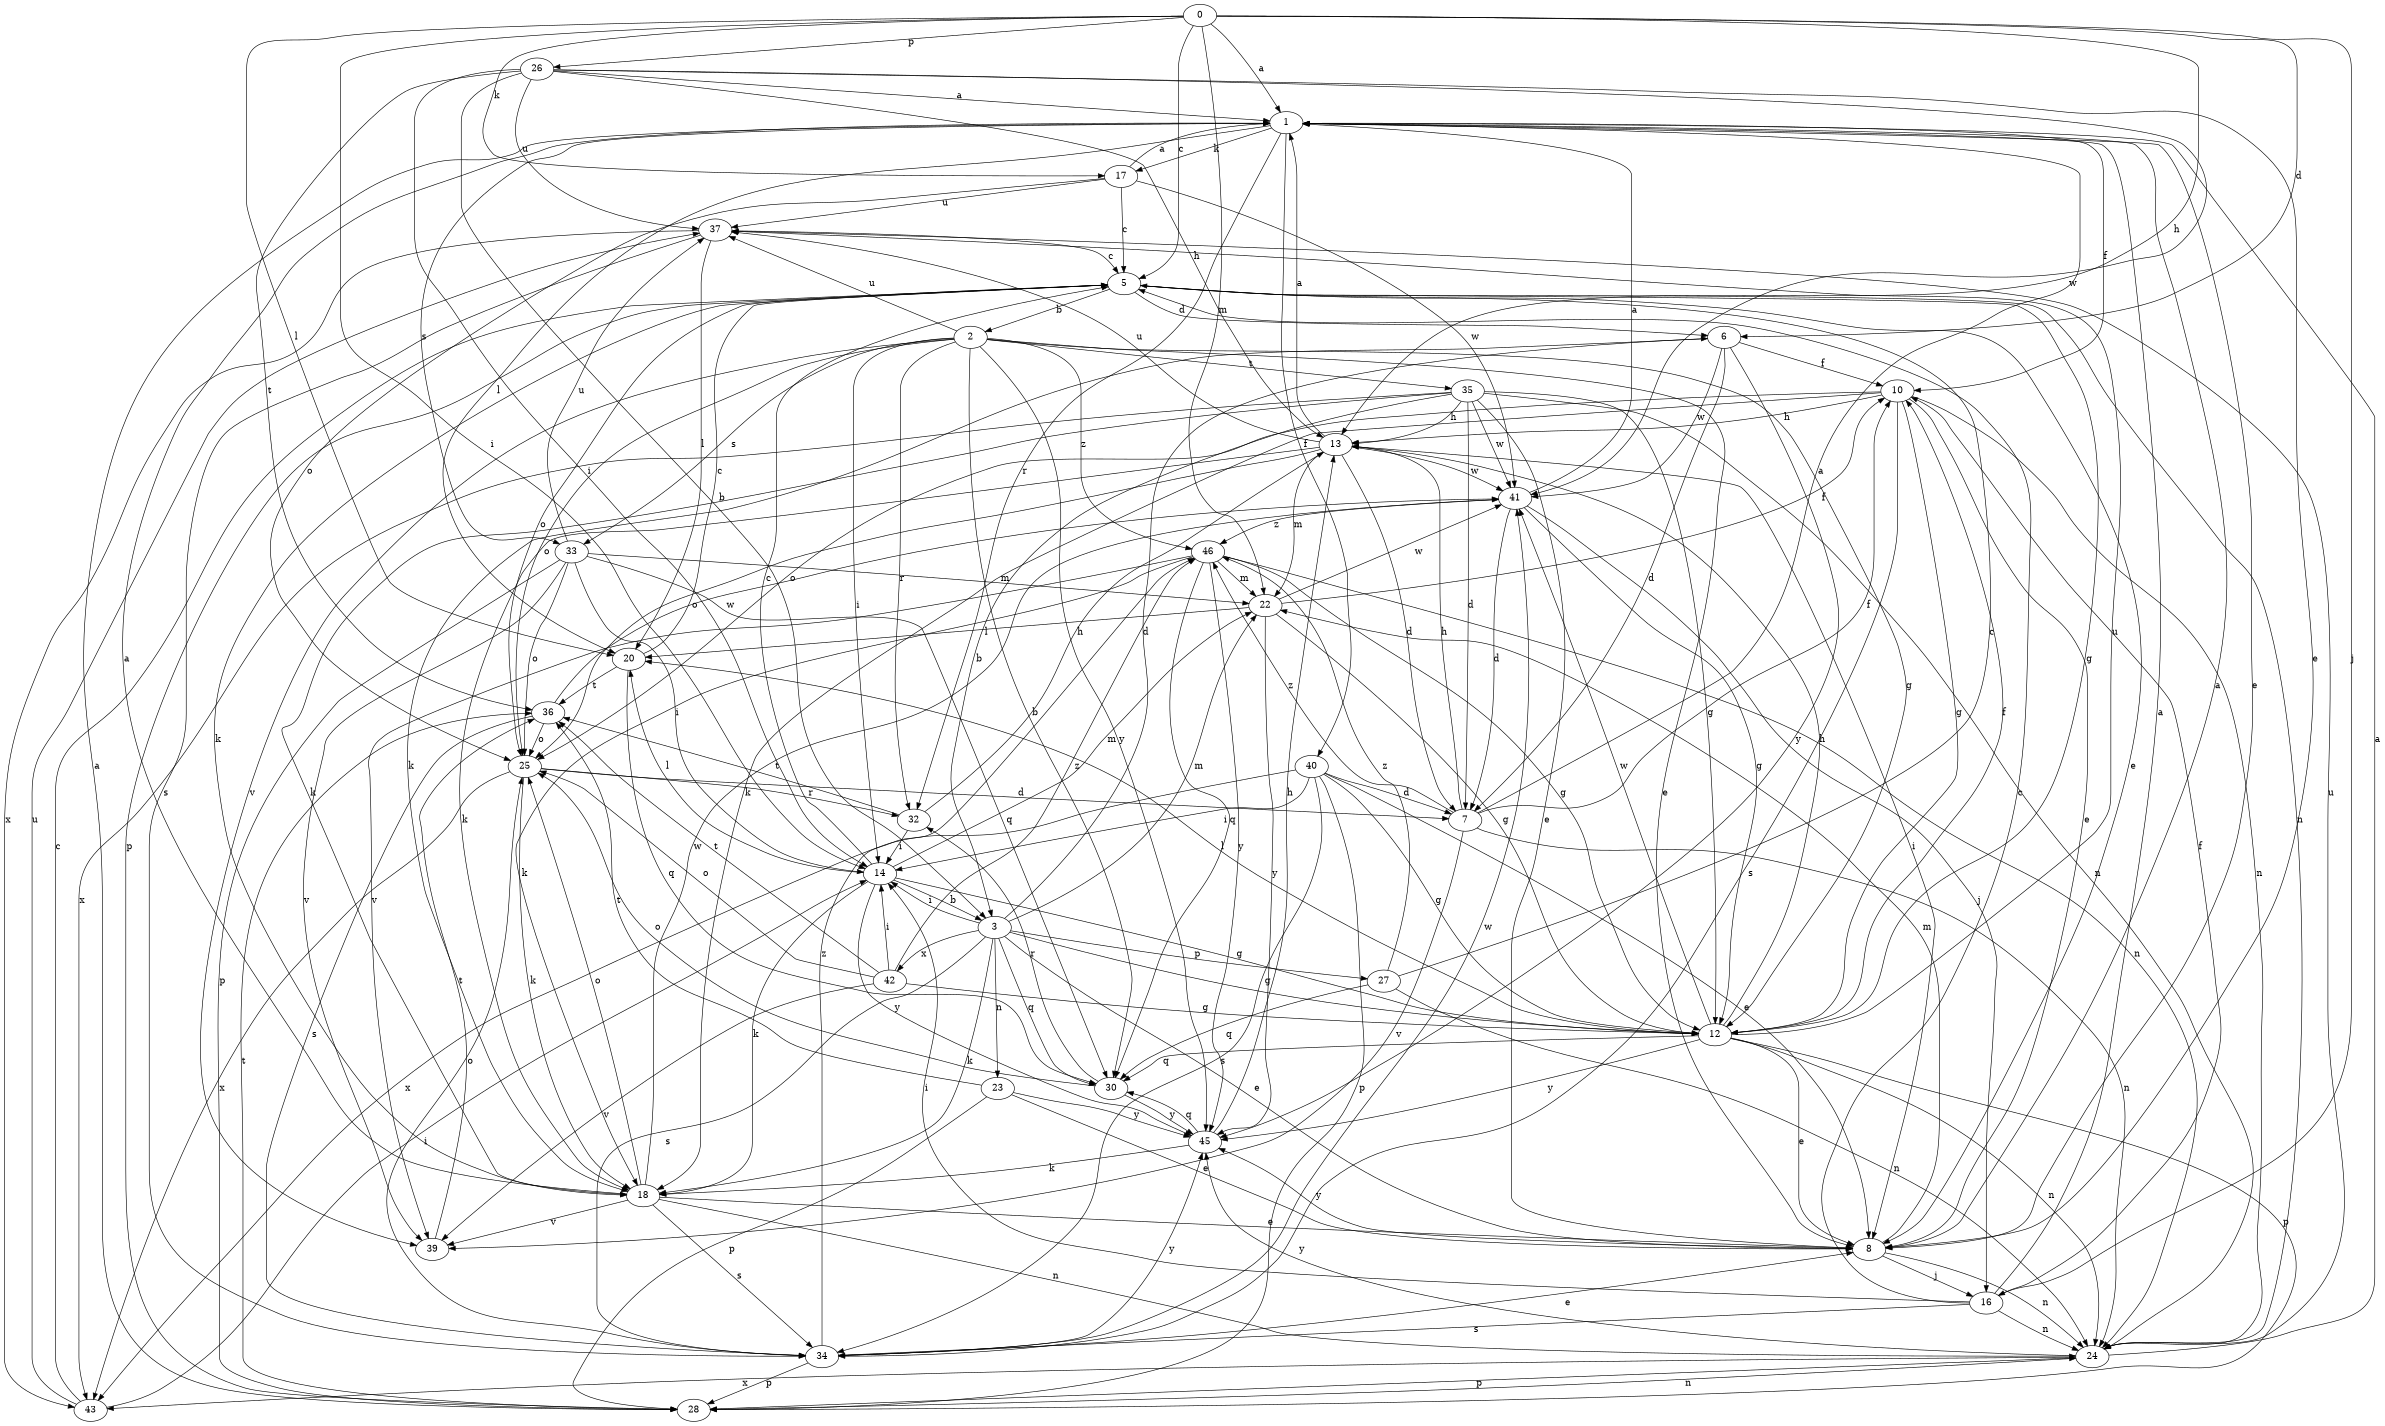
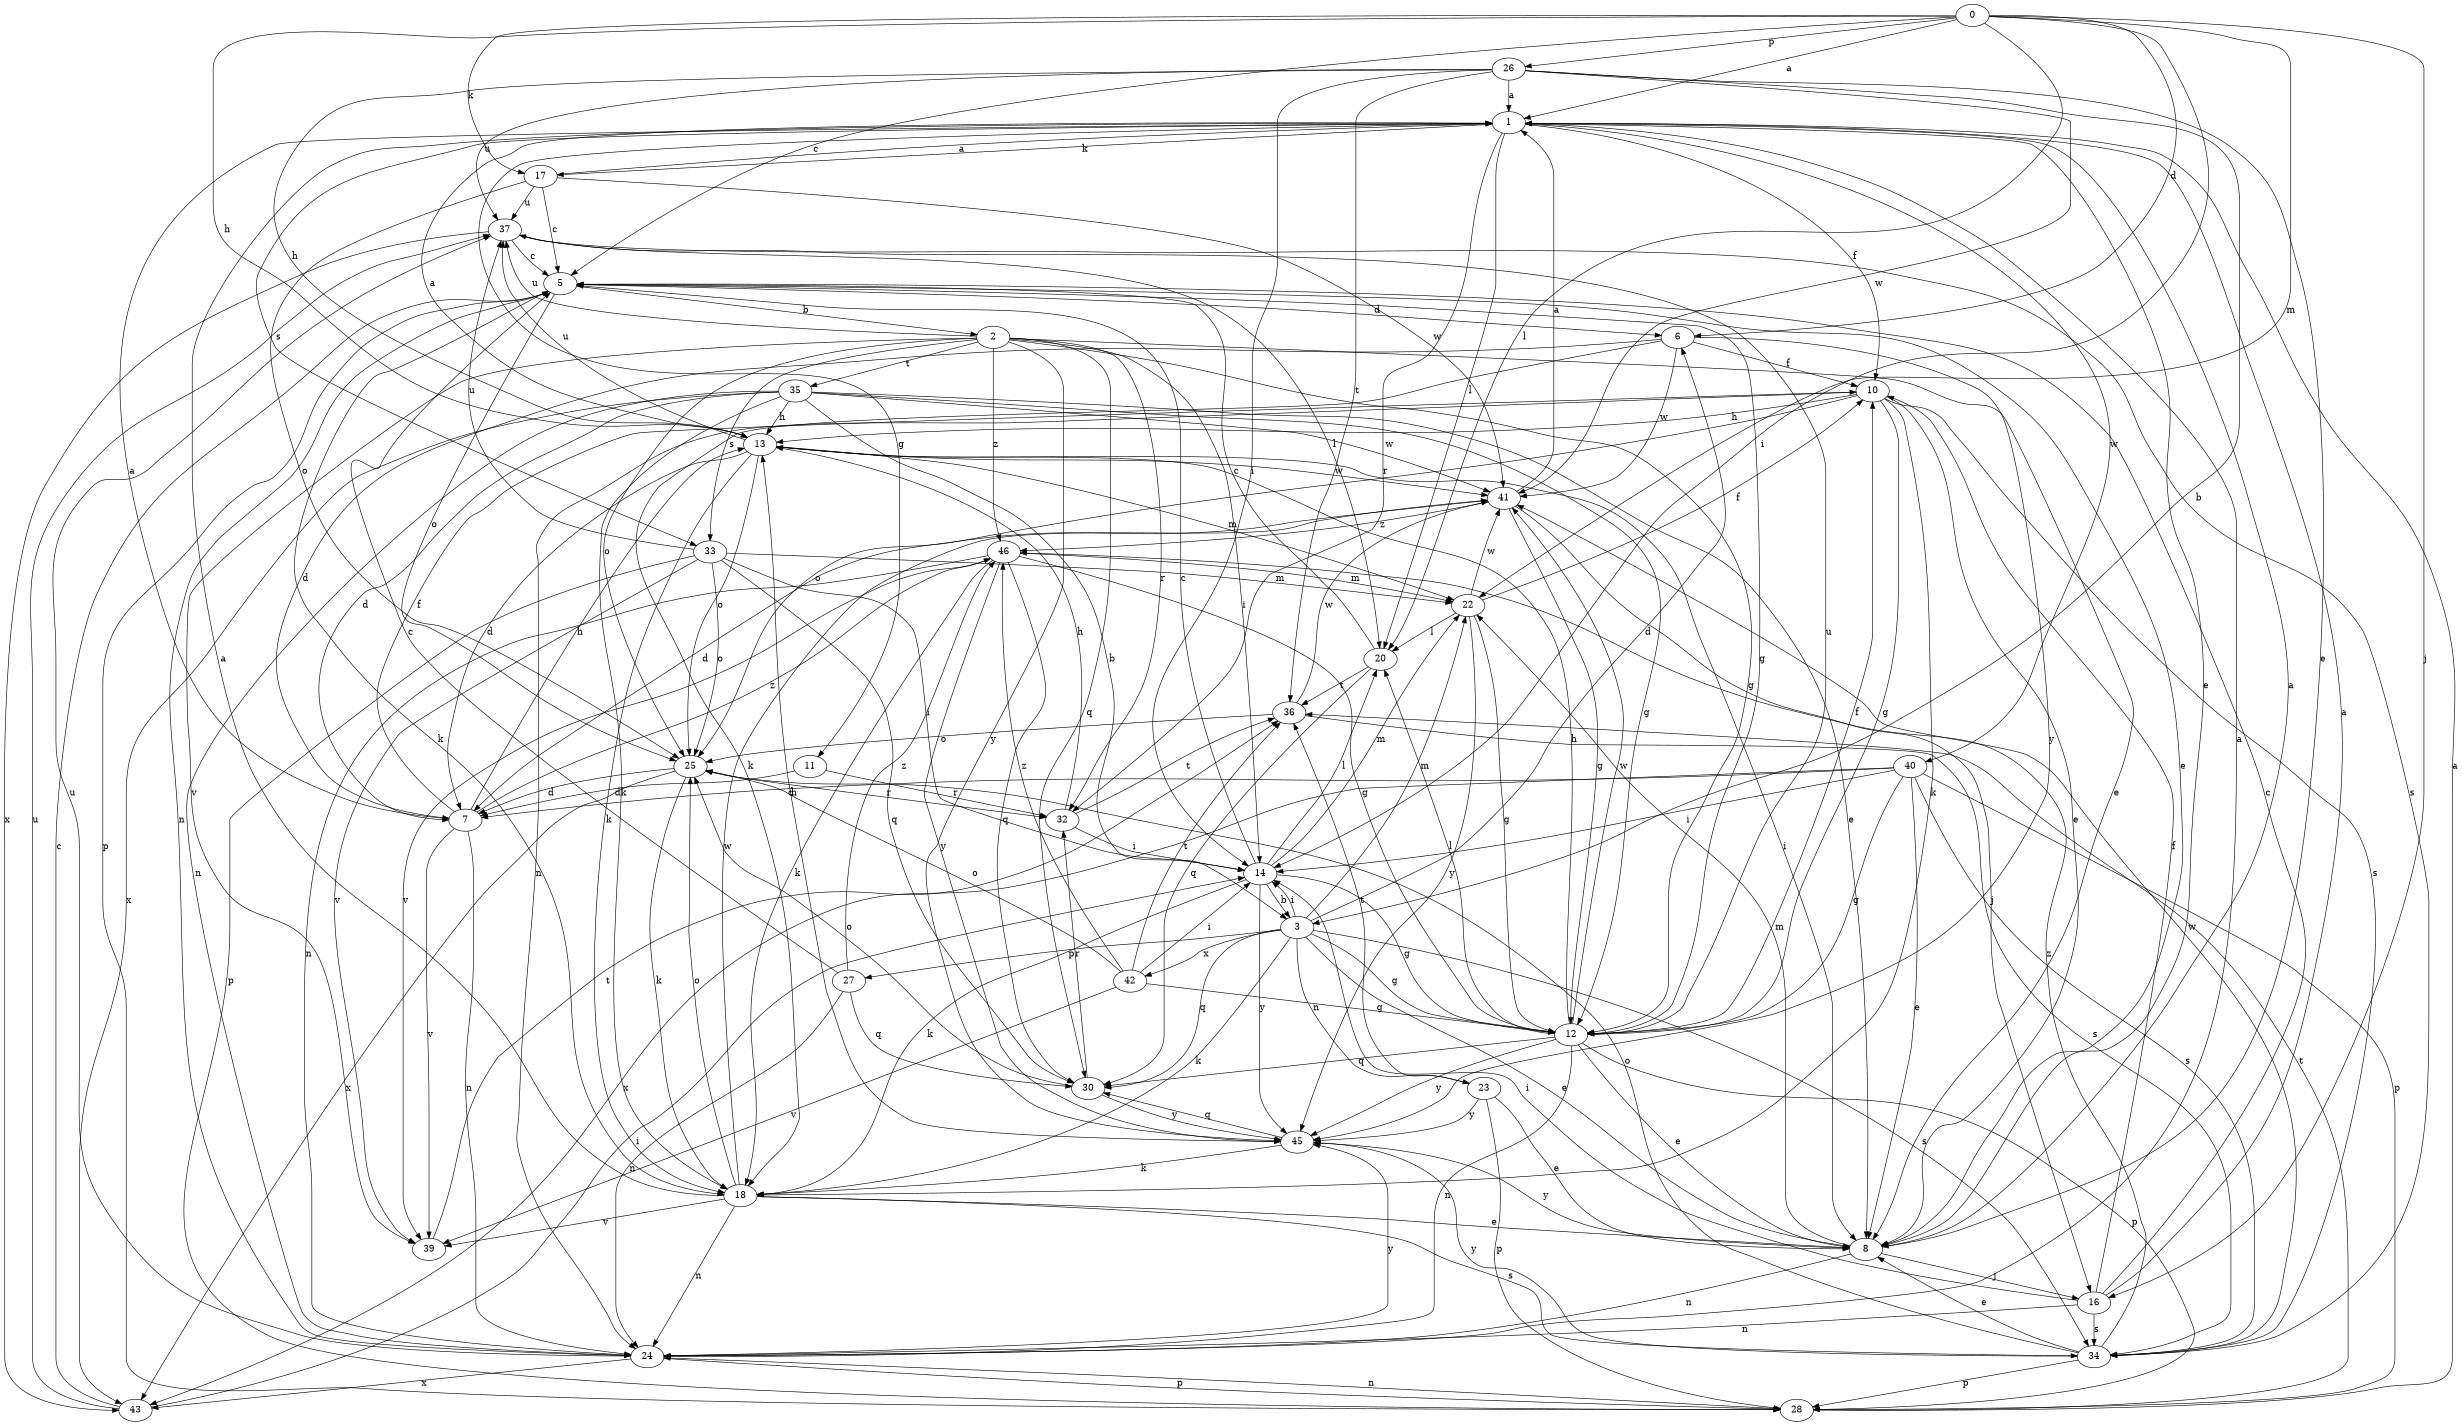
edge "1" -> "40": label "f" -> "w"
edge "2" -> "30": label "b" -> "q"
node "11": added
